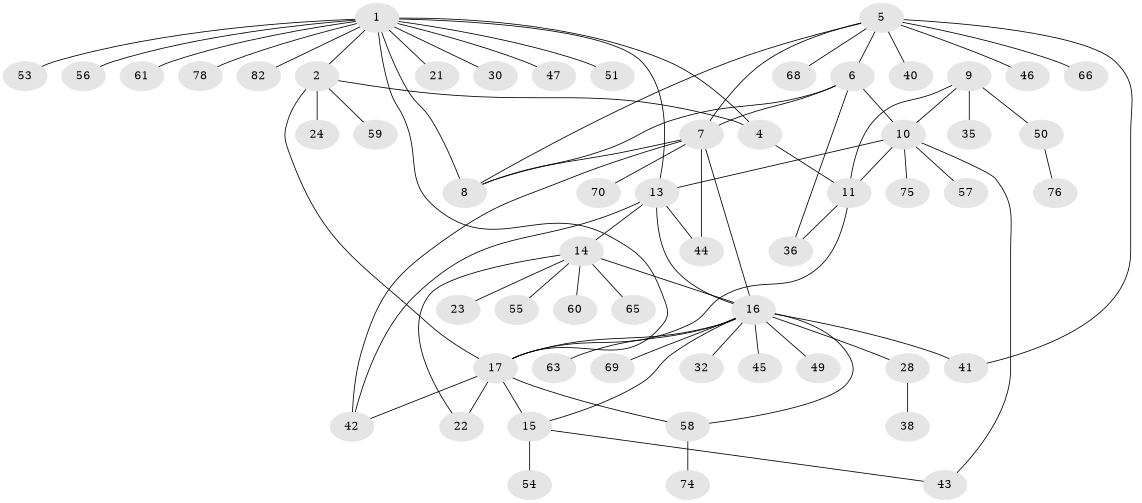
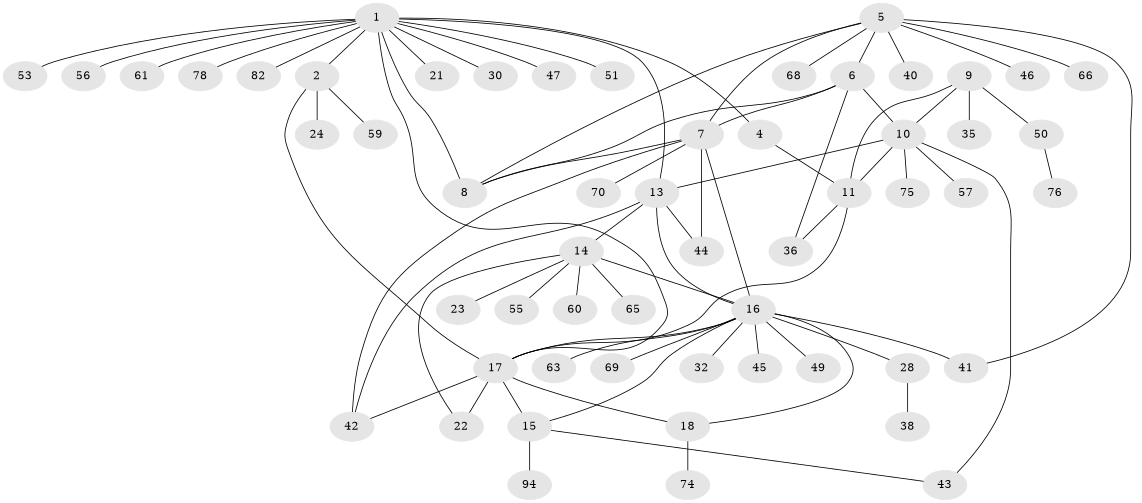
edge "2" -- "4": removed
node "58": label "58" -> "18"
node "54": label "54" -> "94"
